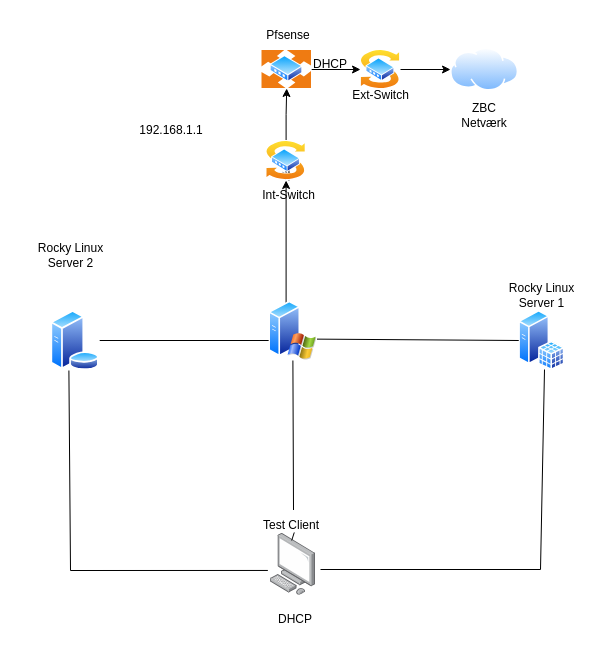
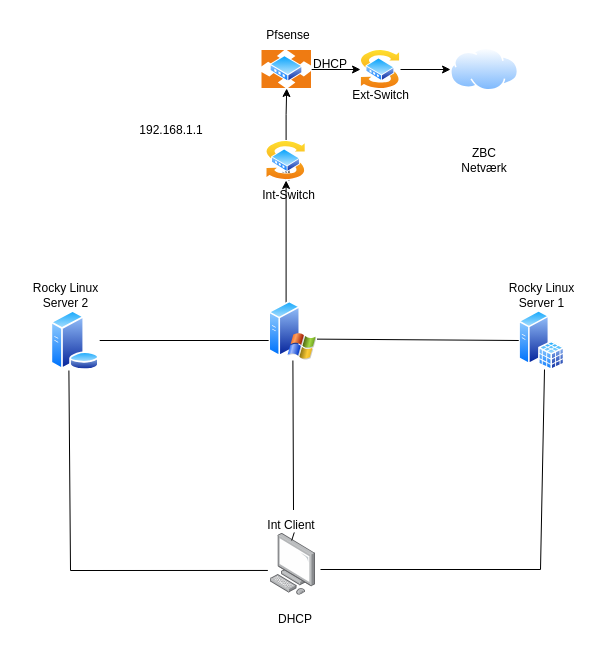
node "ZBC Netværk": moved (485, 116) -> (485, 161)
node "Rocky Linux Server 2": moved (71, 256) -> (66, 296)
node "Test Client": label "Test Client" -> "Int Client"
